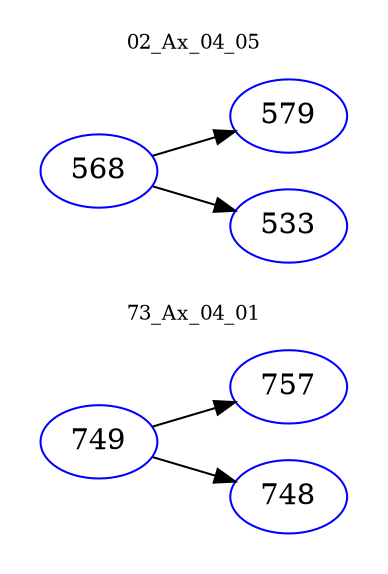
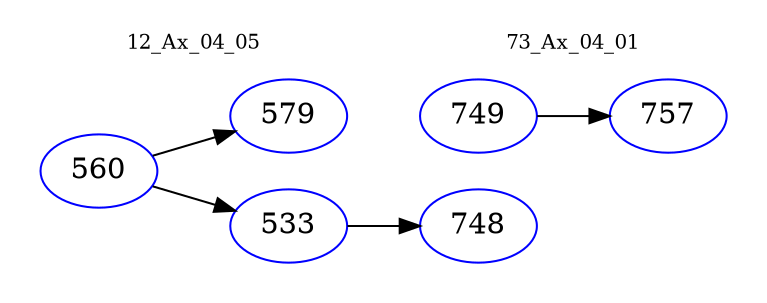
cluster "02_Ax_04_05": label "02_Ax_04_05" -> "12_Ax_04_05"
node "568": label "568" -> "560"
edge "749" -> "748": now "533" -> "748"
